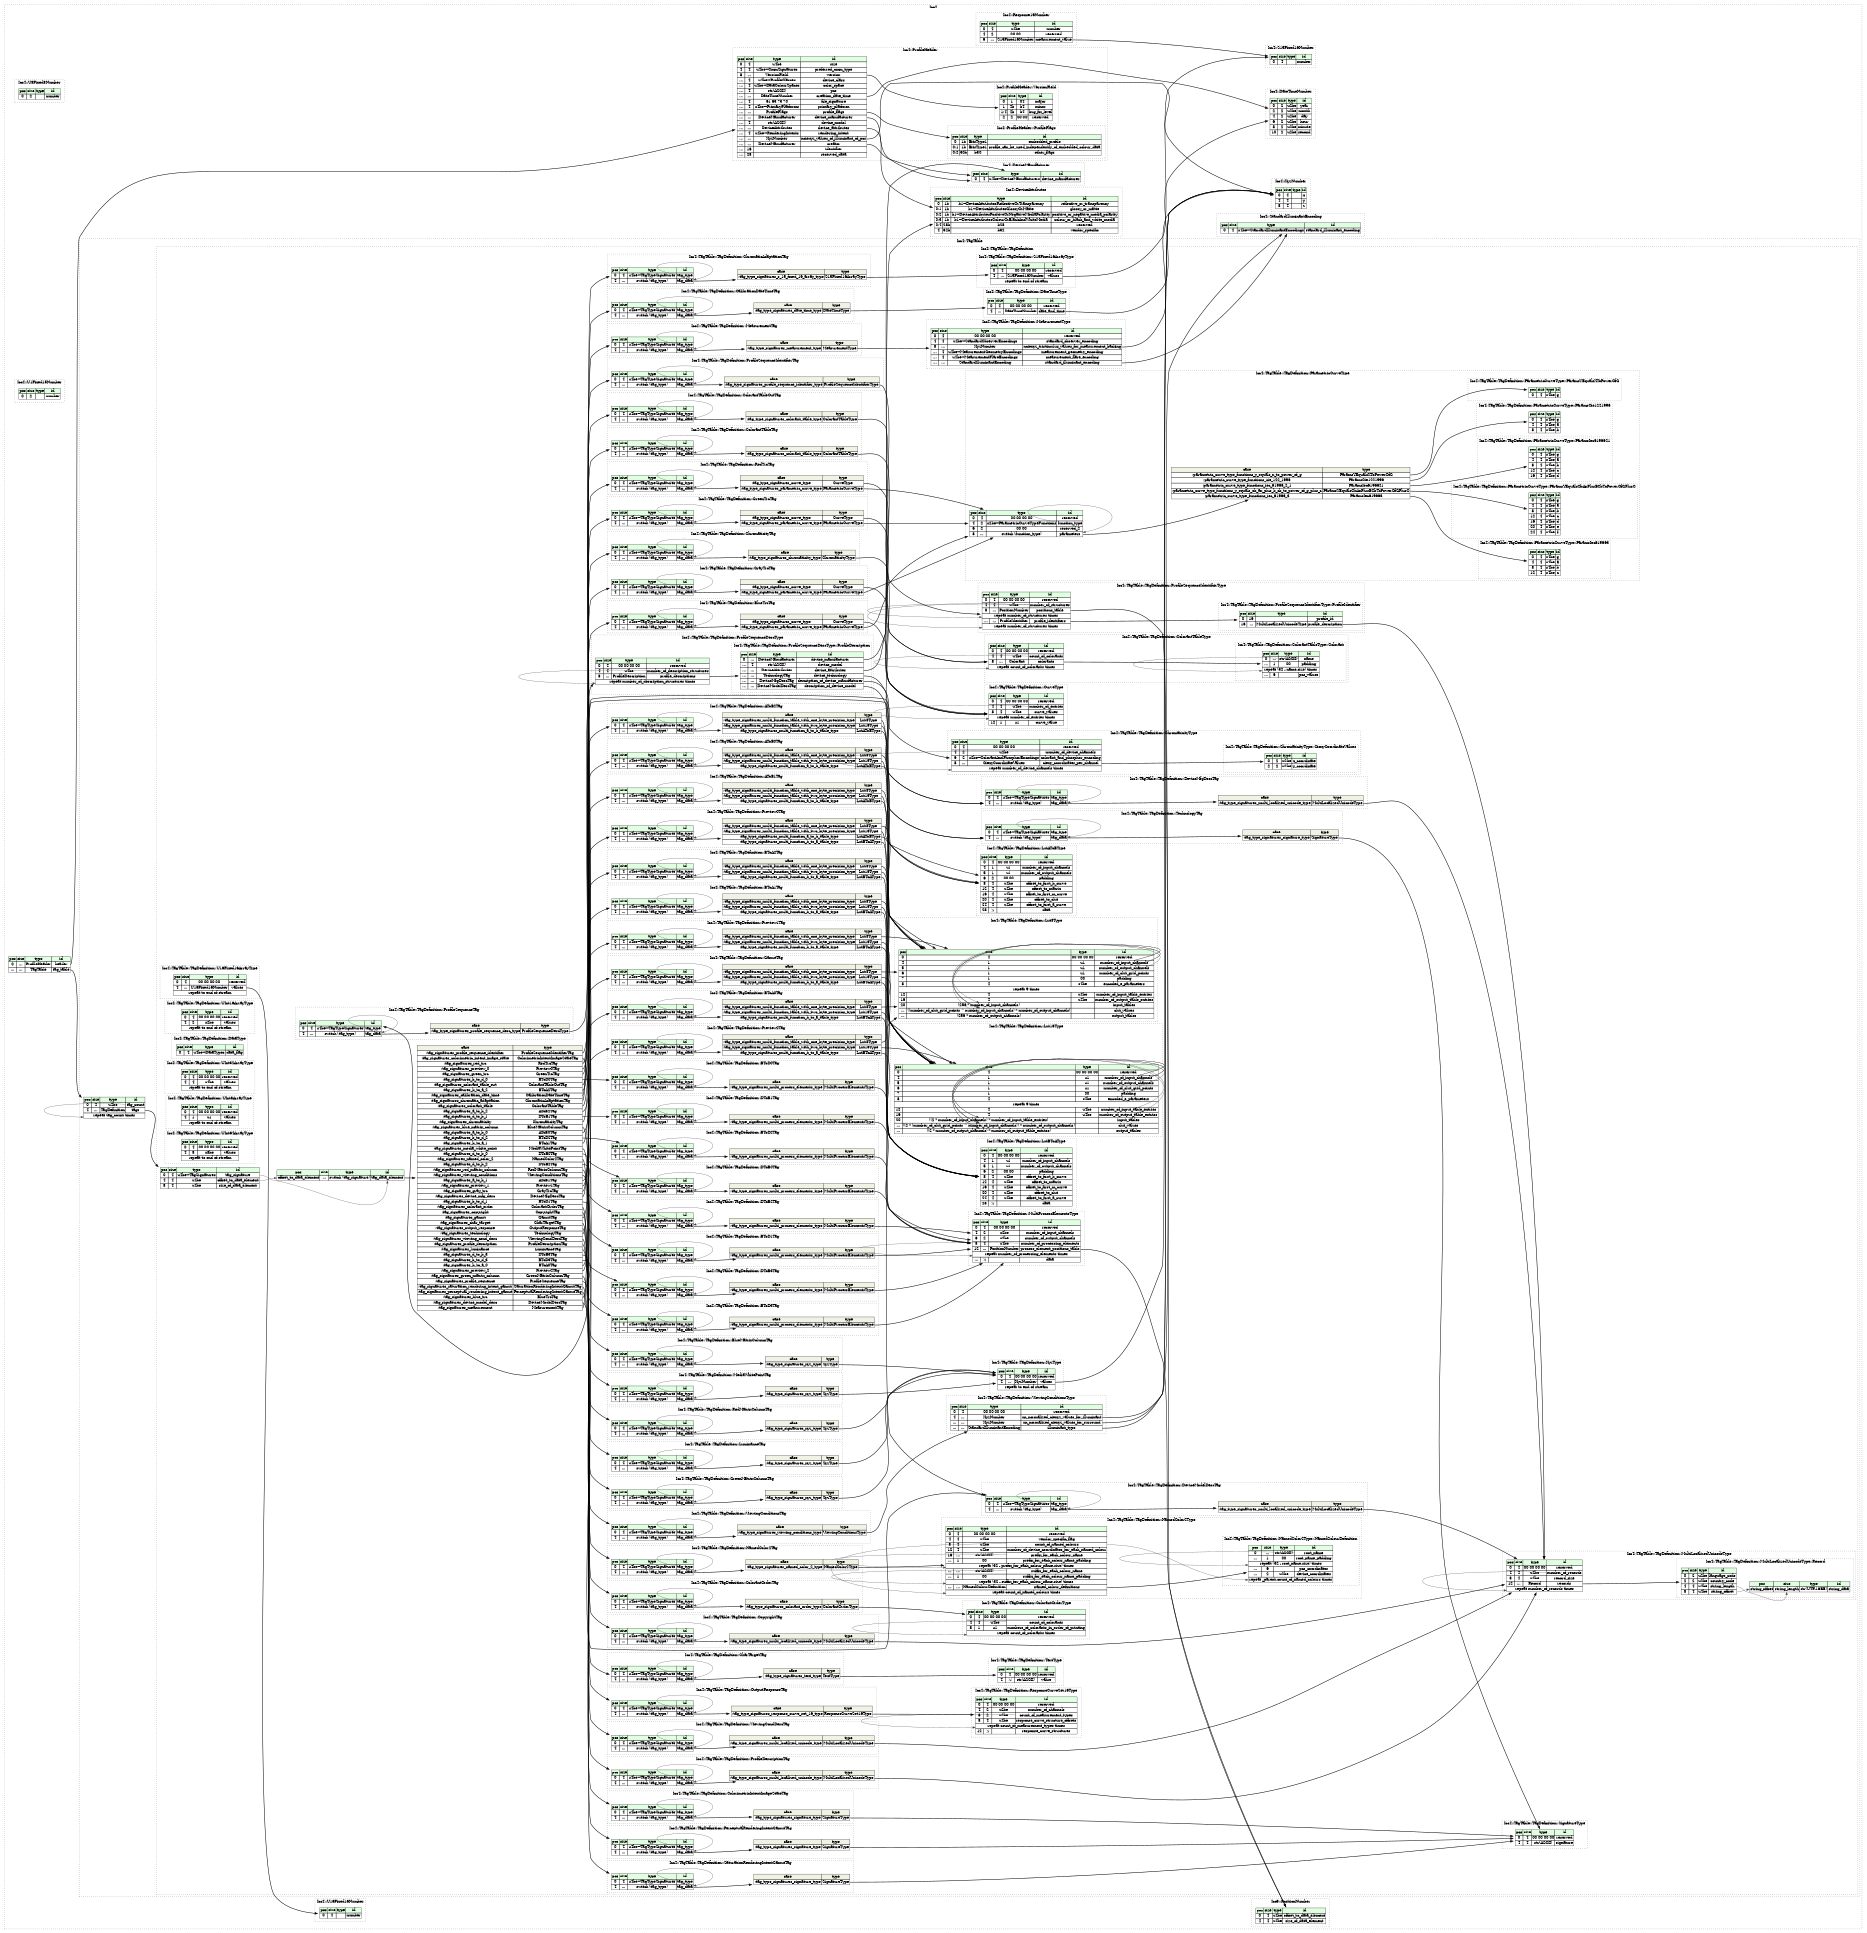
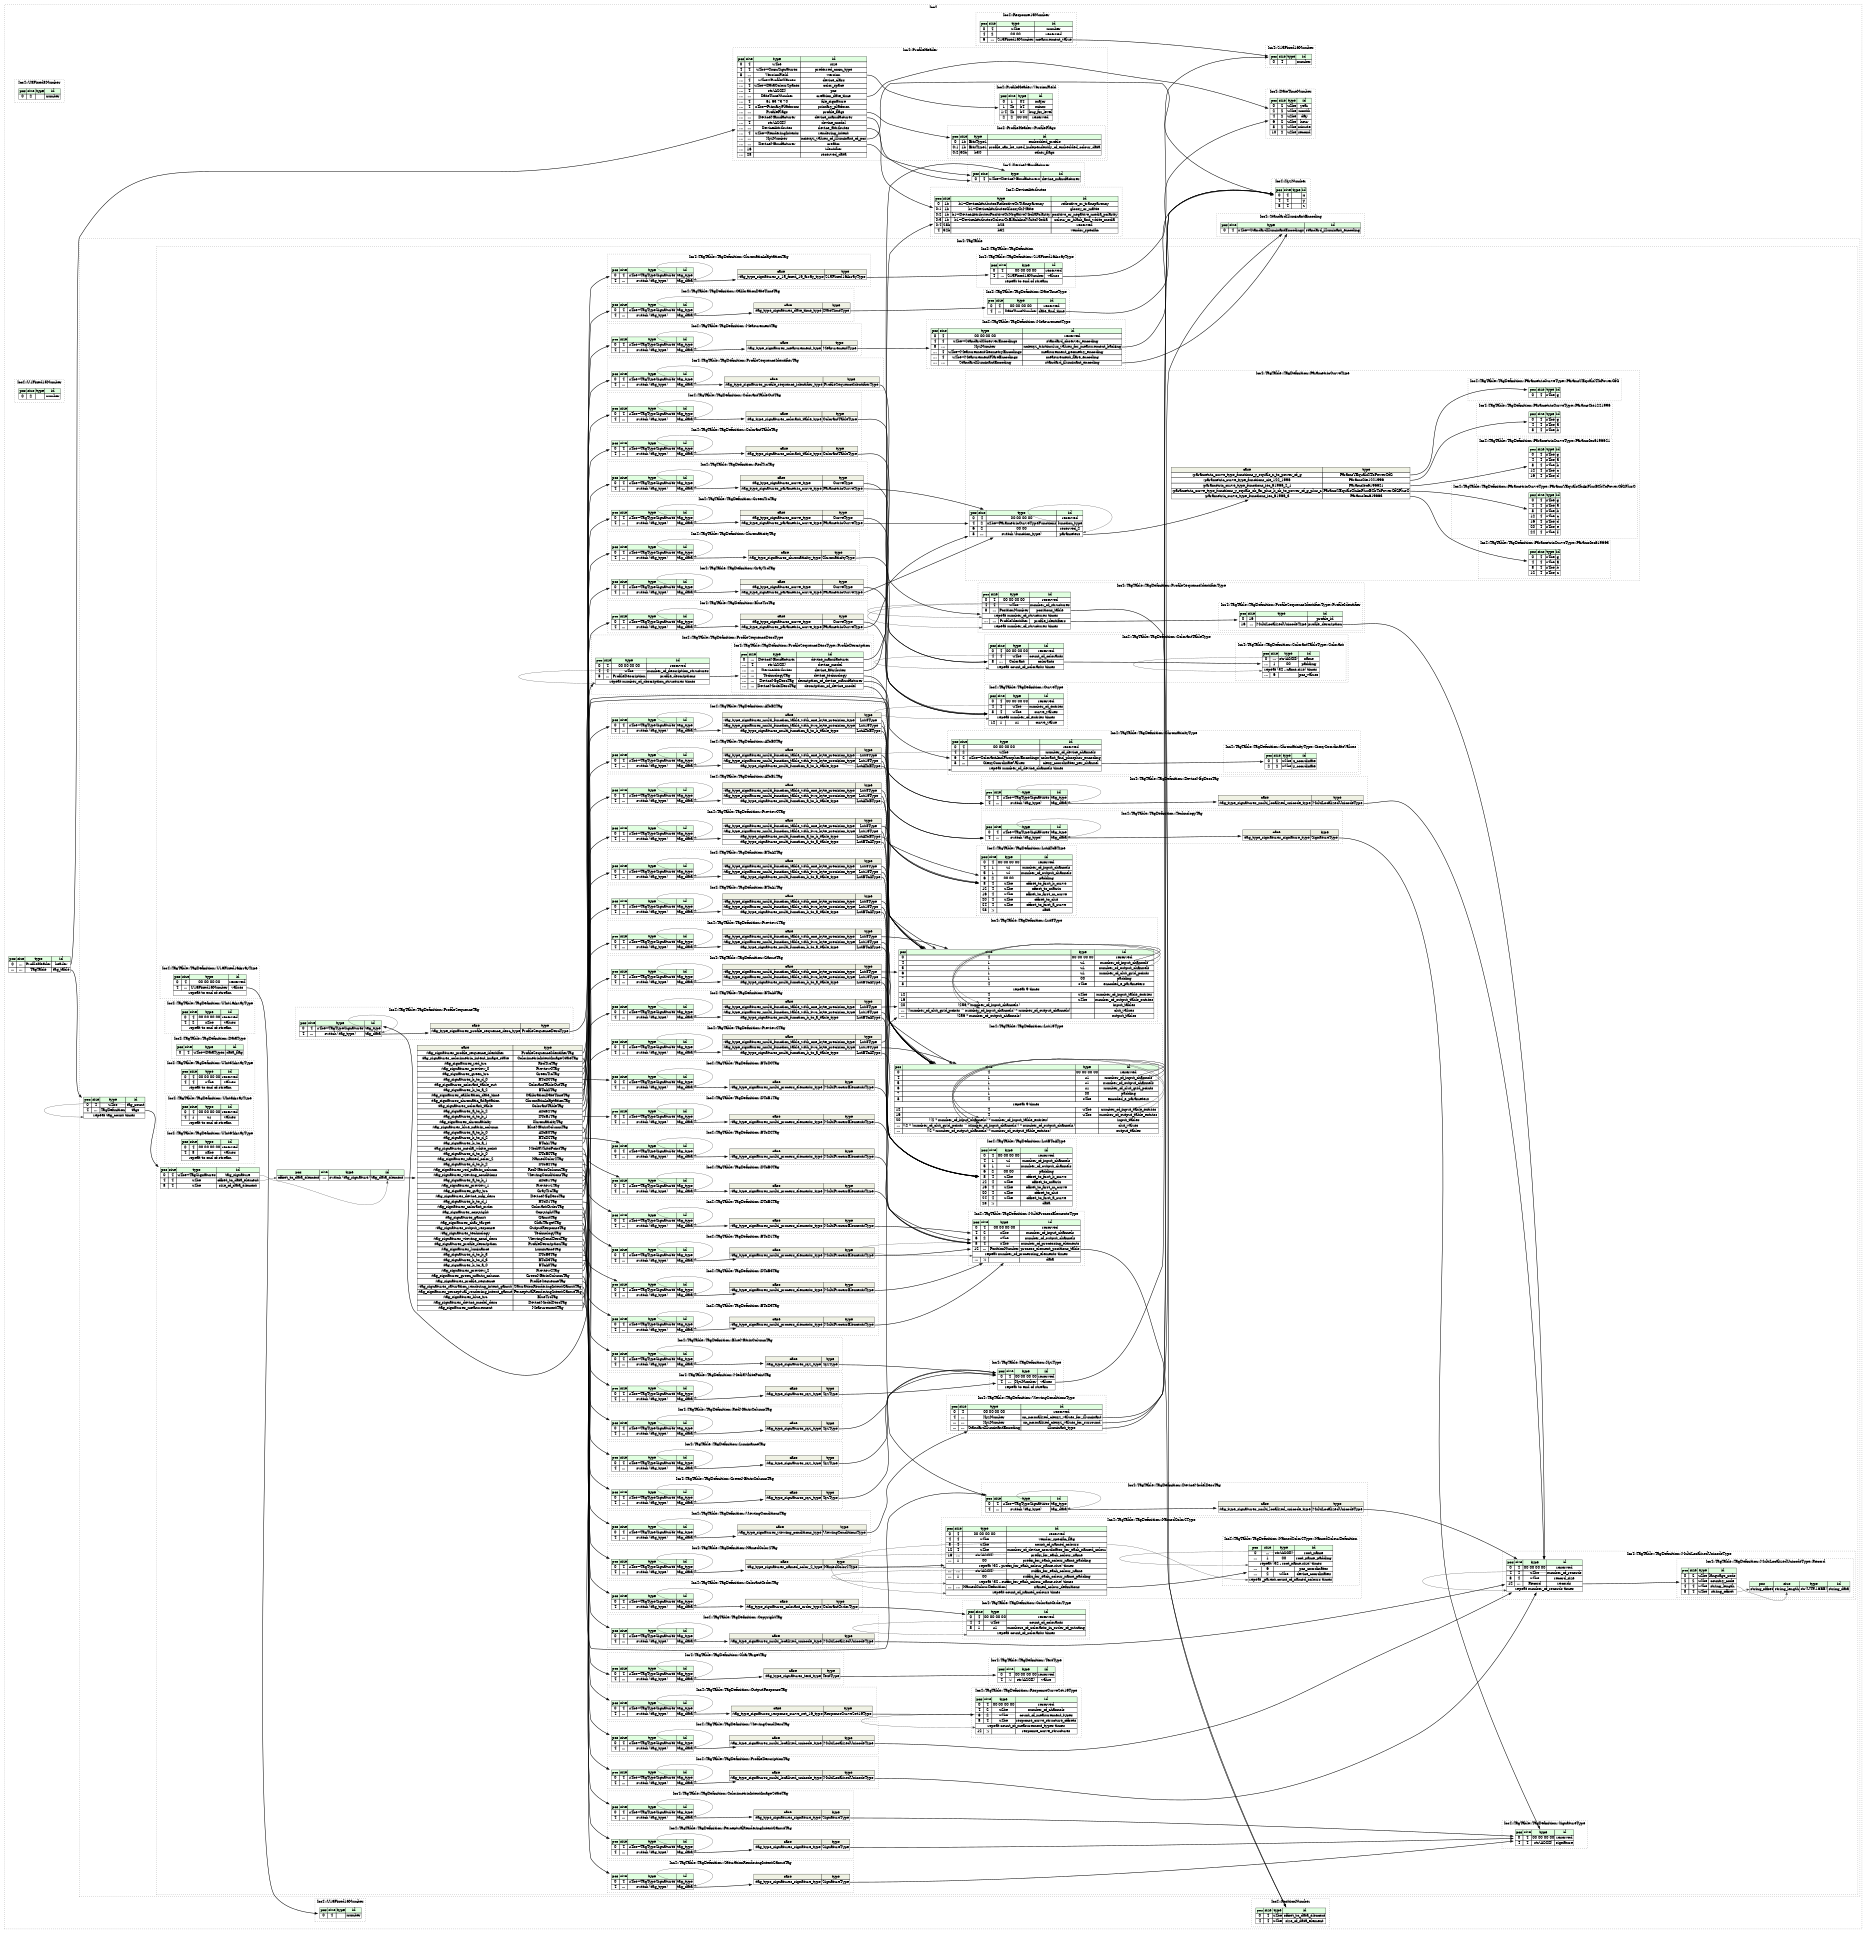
cluster "Icc9::PositionNumber": label "Icc9::PositionNumber" -> "Icc4::PositionNumber"
